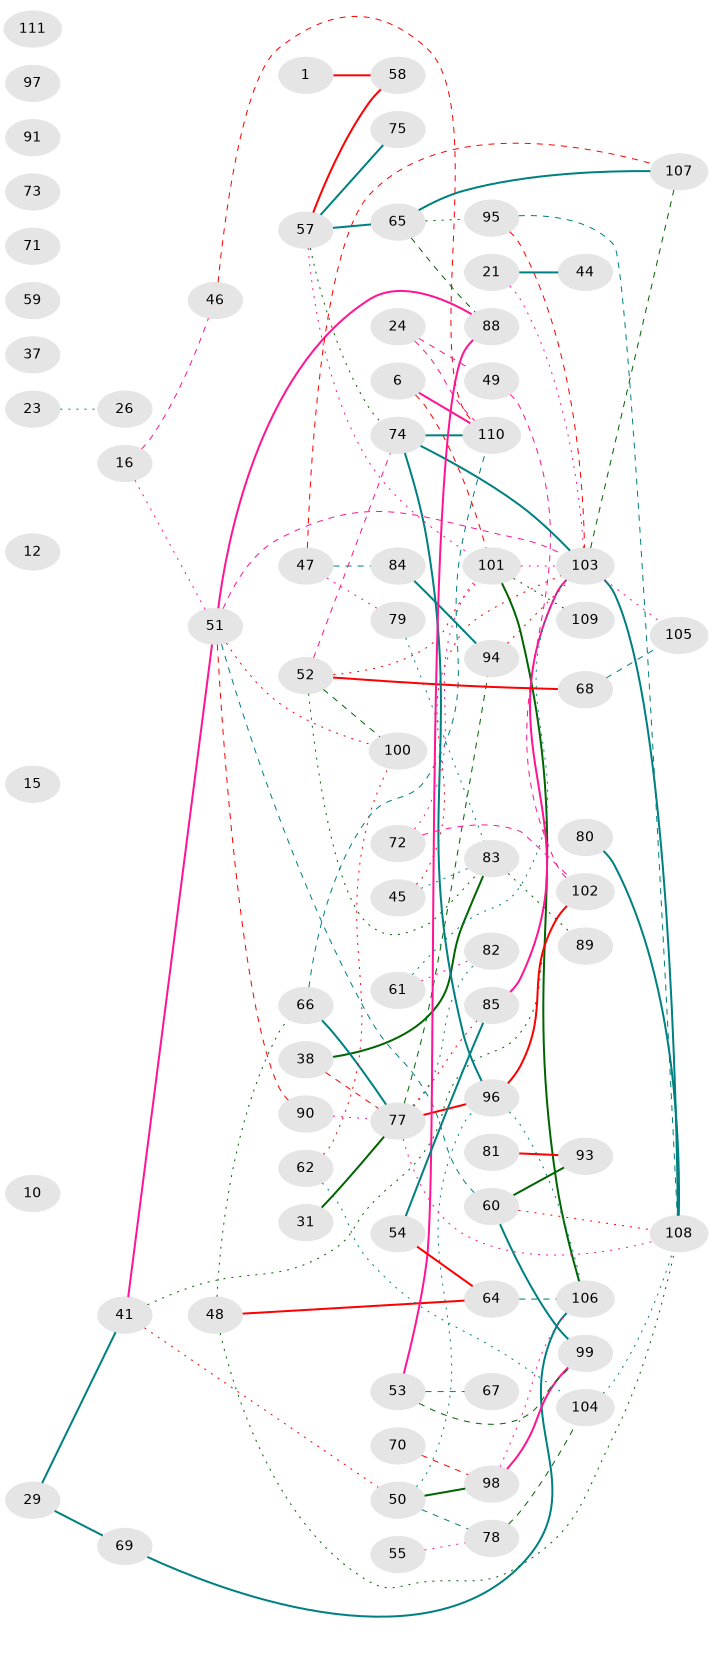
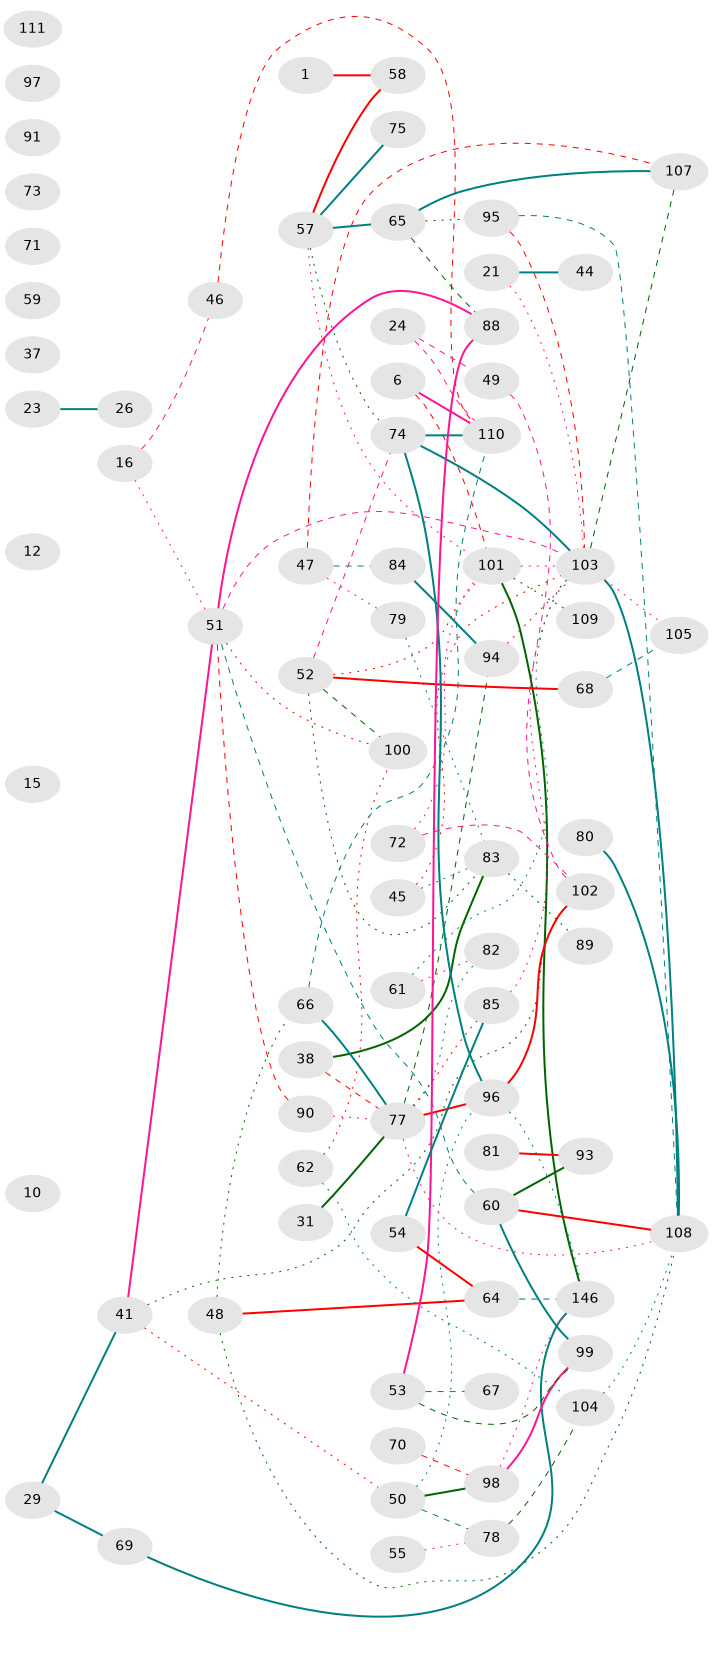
edge "23" -- "26": style dotted -> bold
edge "103" -- "85": style bold -> dotted
edge "60" -- "108": style dotted -> bold
node "106": label "106" -> "146"
